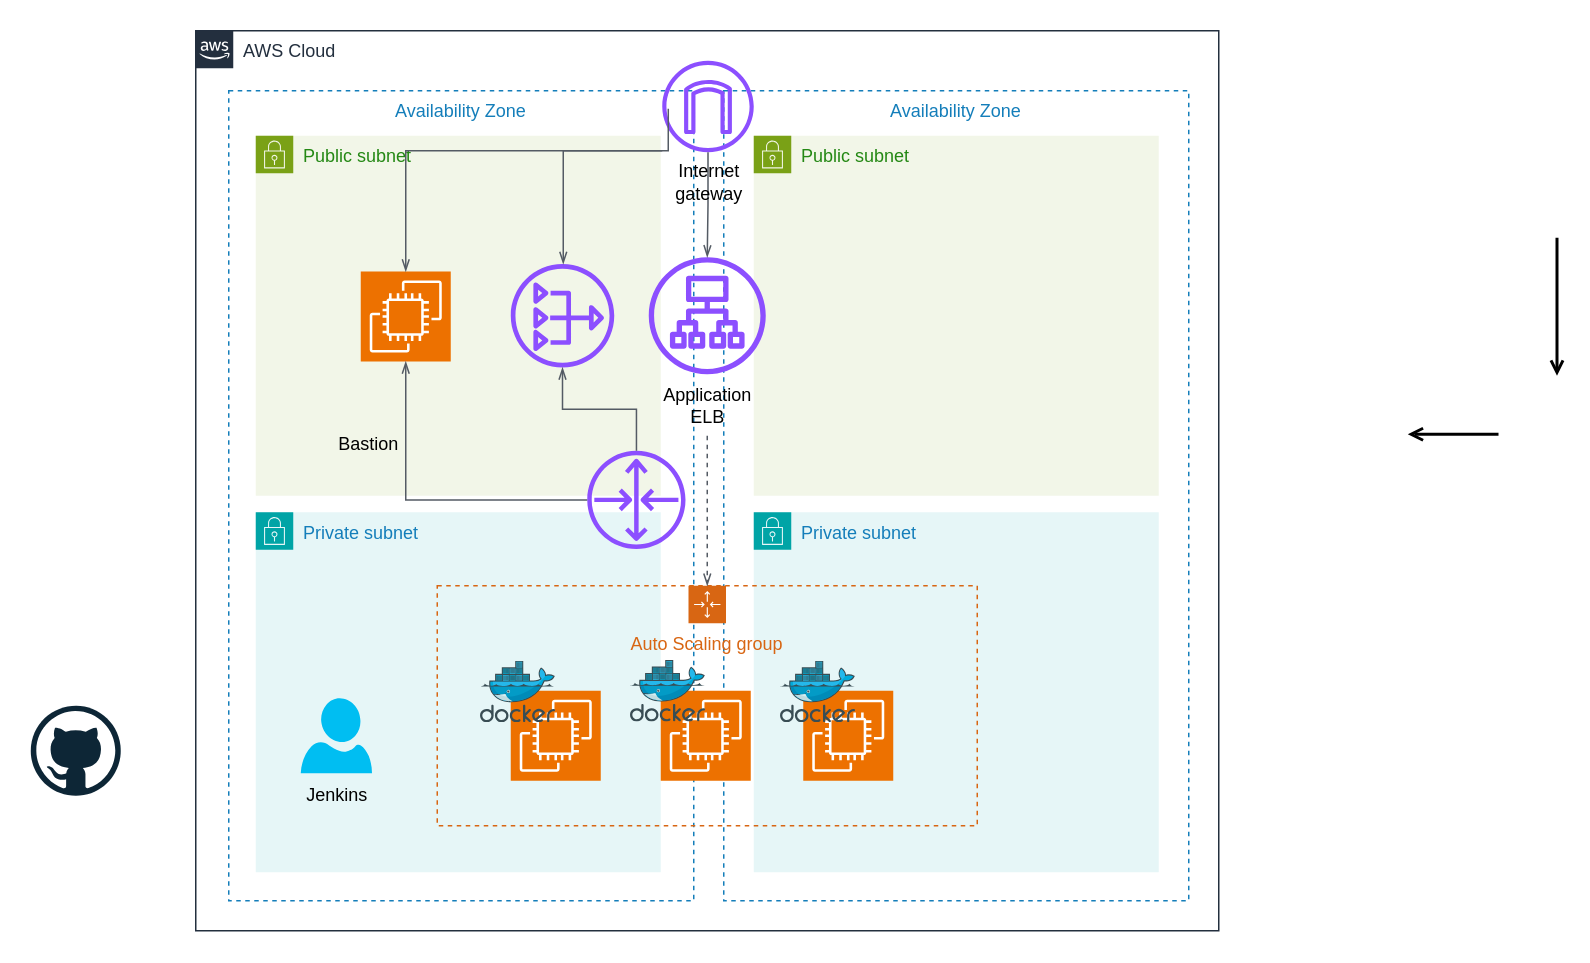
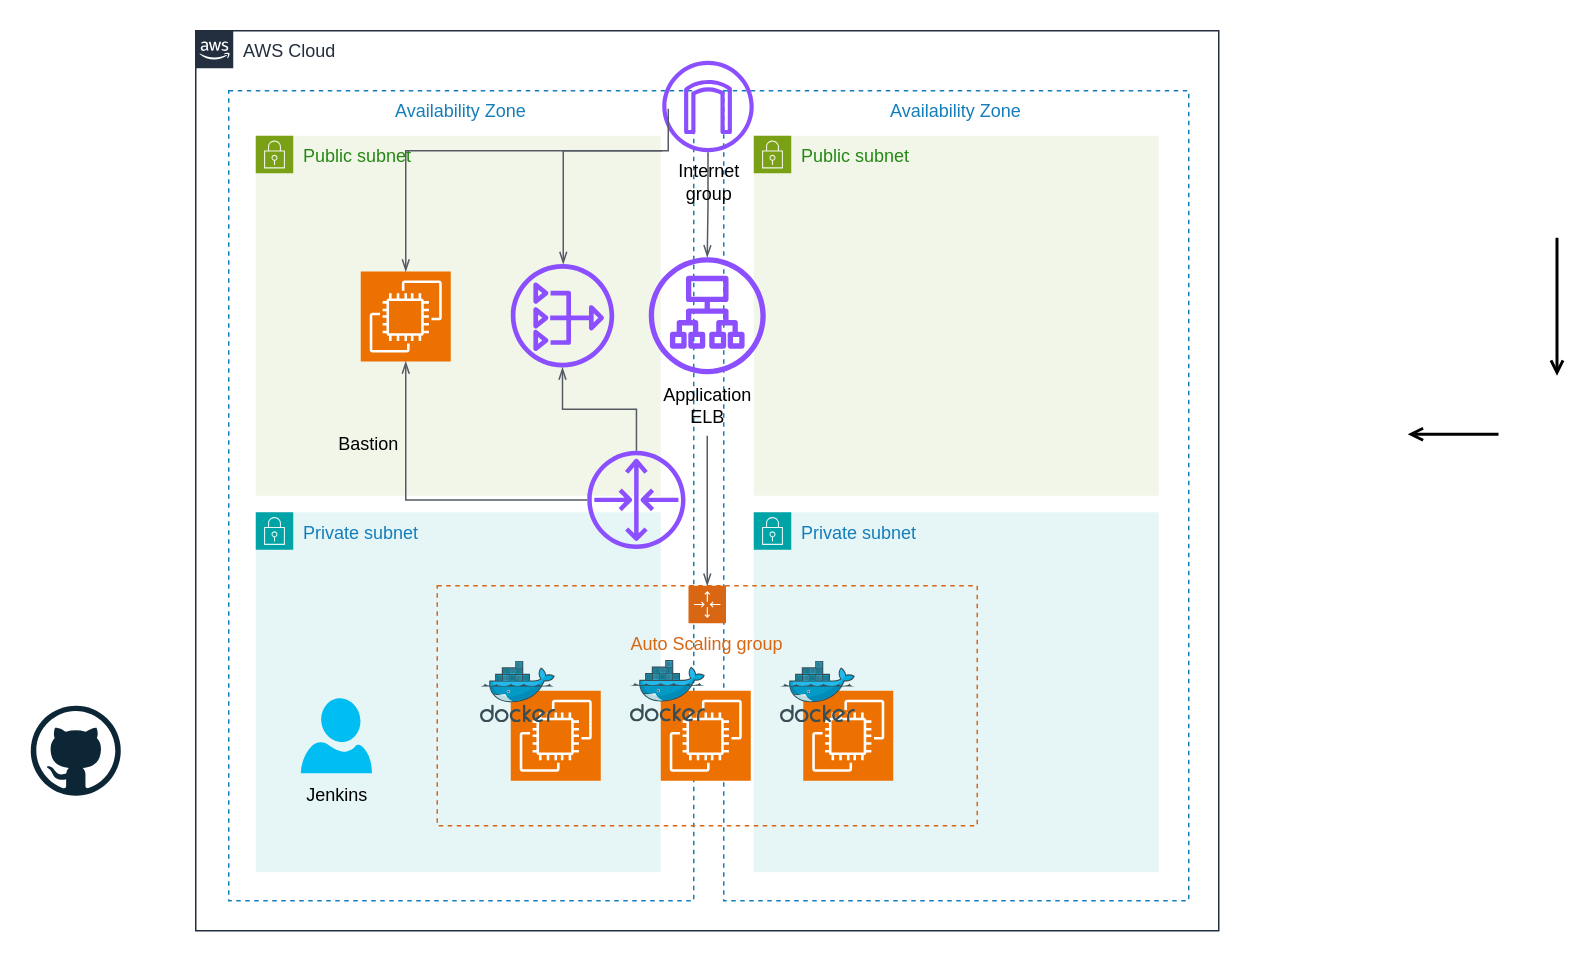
node "Internet gateway": label "Internet gateway" -> "Internet group"
edge "Application ELB" -> "Auto Scaling group": style dashed -> solid
